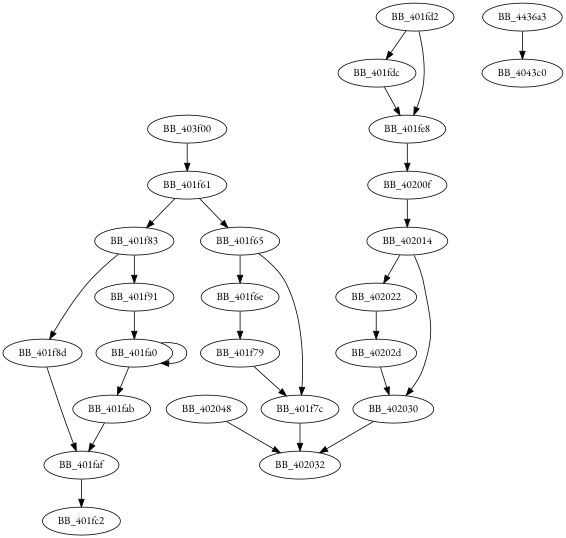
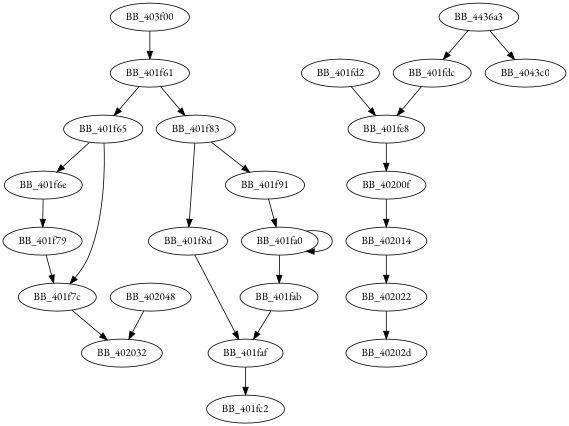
edge "BB_401fd2" -> "BB_401fdc": now "BB_4436a3" -> "BB_401fdc"
node "BB_402030": removed
